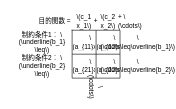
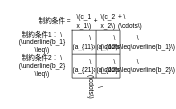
node "目的関数 =": label "目的関数 =" -> "制約条件 ="
